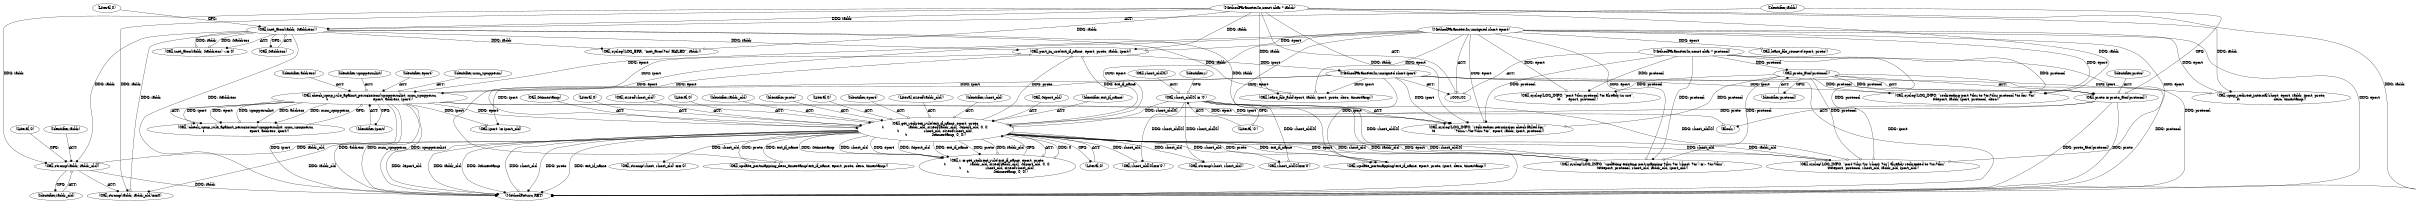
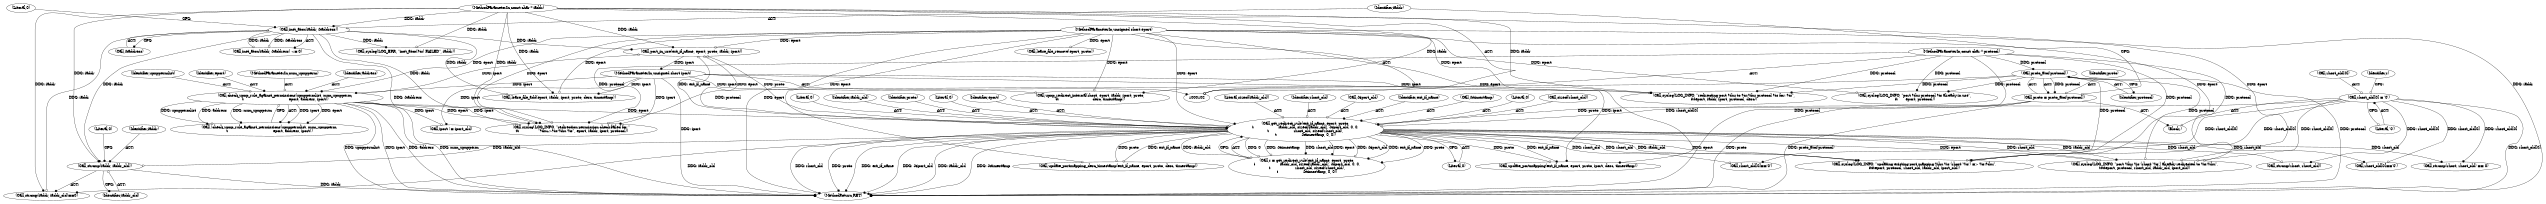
node "(Identifier,num_upnpperm)": label "(Identifier,num_upnpperm)" -> "(MethodParameterIn,num_upnpperm)"
edge "(Call,rhost_old[0] = '0')" -> "(Call,strcmp(rhost, rhost_old) == 0)": added, label "DDG: rhost_old[0]"
node "(Identifier,iport)": removed
